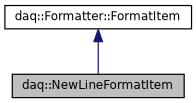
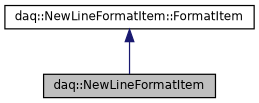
node "daq::Formatter::FormatItem": label "daq::Formatter::FormatItem" -> "daq::NewLineFormatItem::FormatItem"
